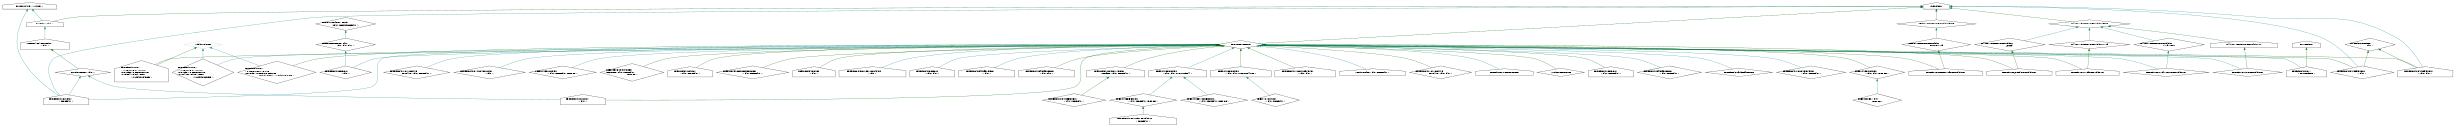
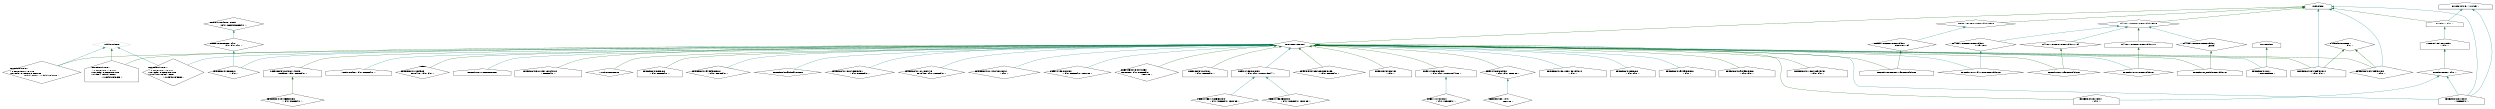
node "ParsedTools::NonMatching Coupling< dim, dim >": label "ParsedTools::NonMatching Coupling< dim, dim >" -> "ParsedTools::Interface Coupling< dim, dim >"
node "ParsedLAC::AMGPreconditioner": shape house -> diamond
edge "ParsedTools::BoundaryConditions < spacedim >" -> "PDEs::LinearElasticity < dim, spacedim, LacType >": now "ParsedTools::BoundaryConditions < spacedim >" -> "ParameterAcceptor"
